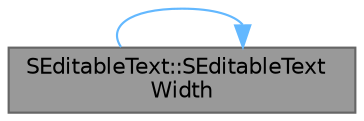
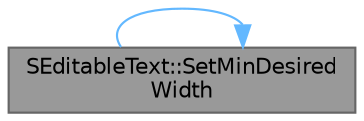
node "SEditableText::SEditableText Width": label "SEditableText::SEditableText Width" -> "SEditableText::SetMinDesired Width"
